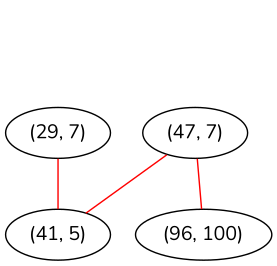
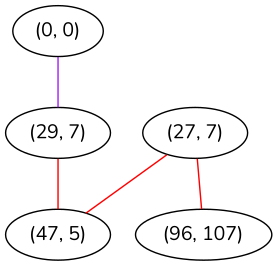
node "(0, 0)": added
node "(47, 7)": label "(47, 7)" -> "(27, 7)"
node "(41, 5)": label "(41, 5)" -> "(47, 5)"
node "(96, 100)": label "(96, 100)" -> "(96, 107)"
